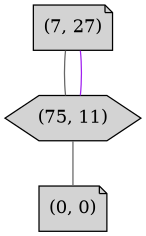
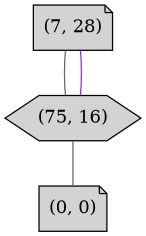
node "(7, 27)": label "(7, 27)" -> "(7, 28)"
node "(75, 11)": label "(75, 11)" -> "(75, 16)"
